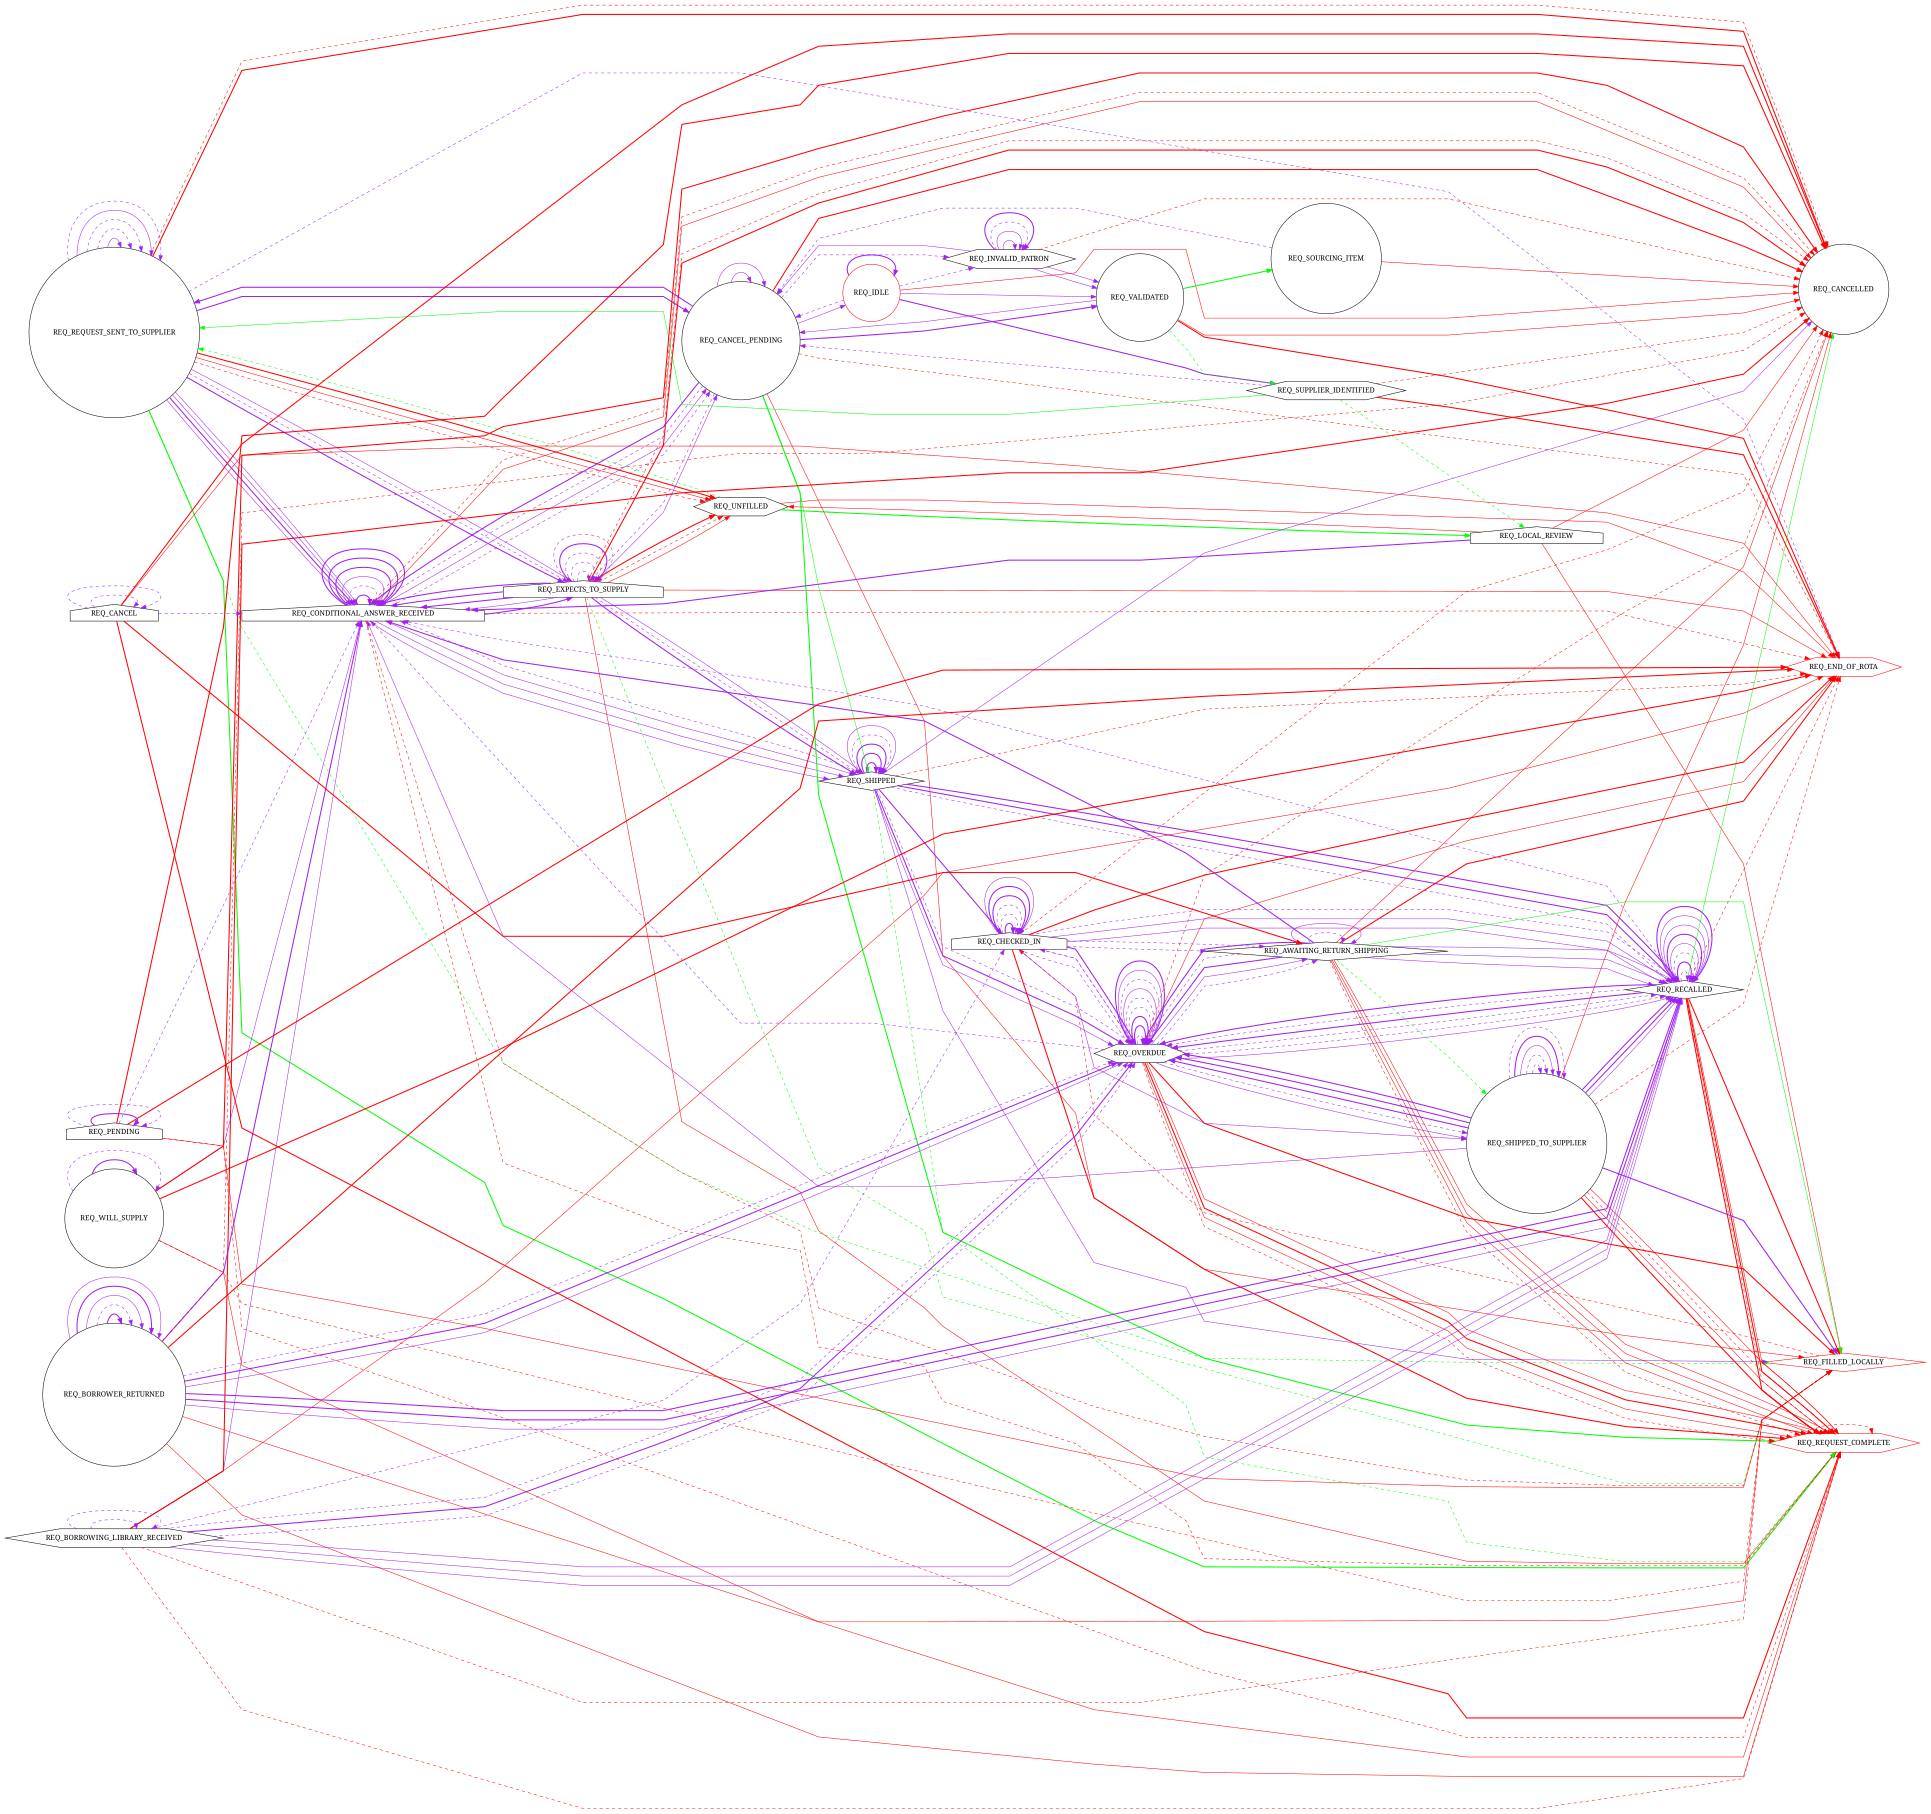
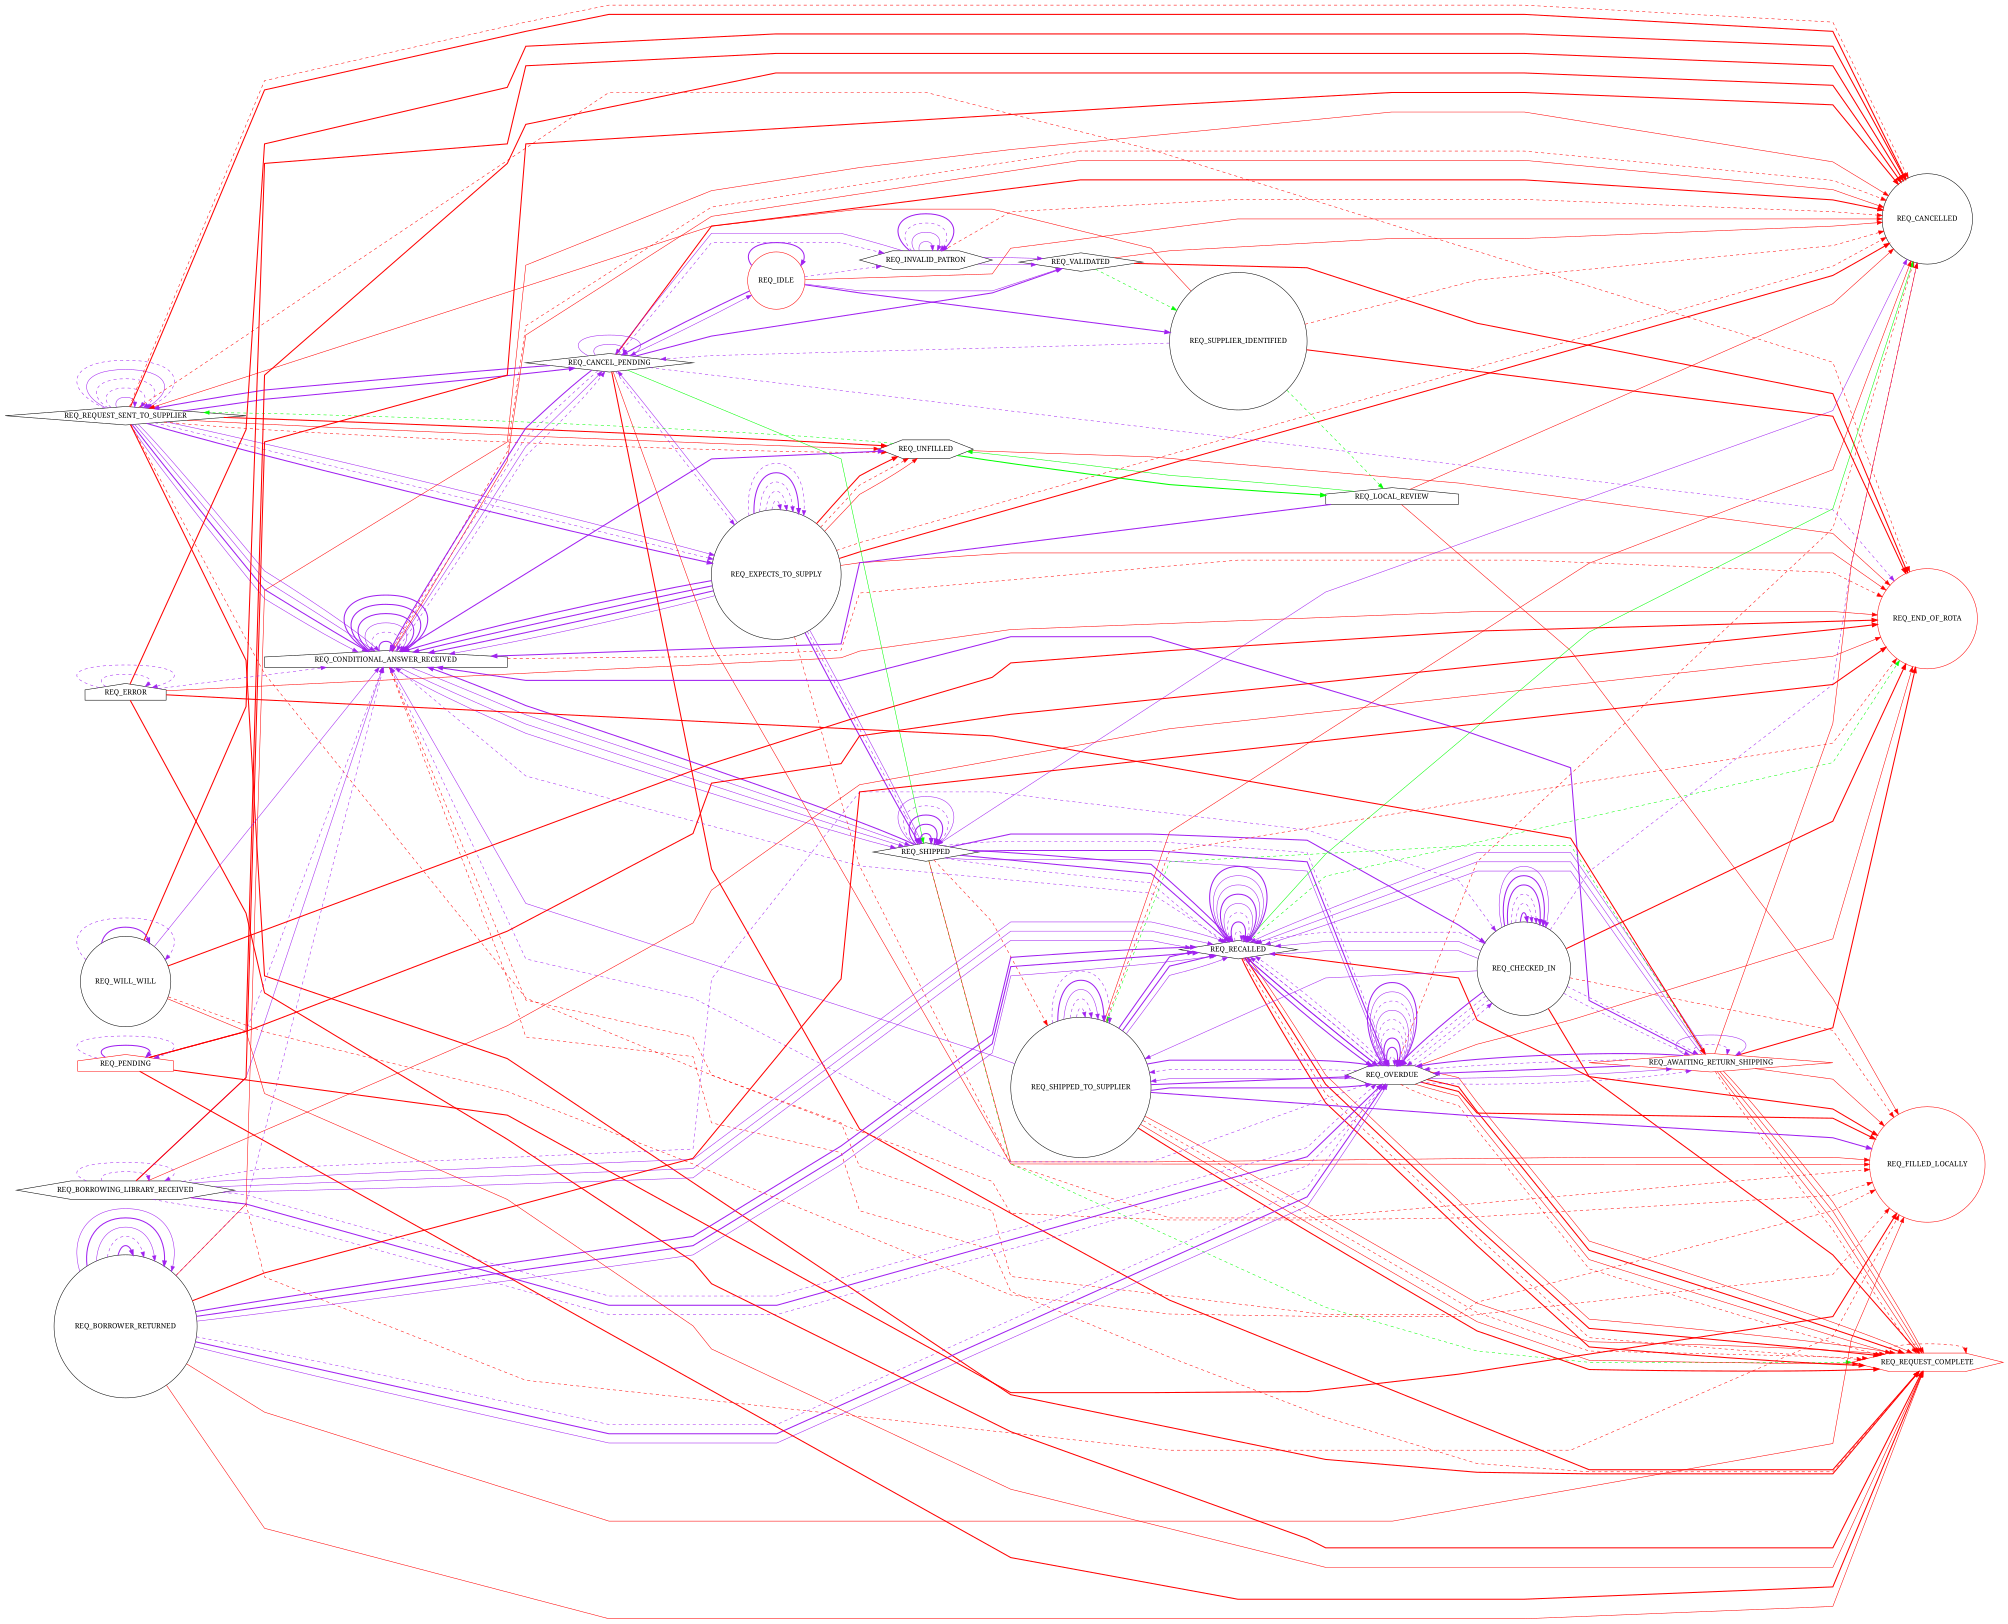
edge "REQ_REQUEST_SENT_TO_SUPPLIER" -> "REQ_END_OF_ROTA": color purple -> red
node "REQ_SOURCING_ITEM": removed
node "REQ_VALIDATED": shape circle -> diamond
edge "REQ_IDLE" -> "REQ_CANCEL_PENDING": style dashed -> bold
edge "REQ_VALIDATED" -> "REQ_CANCEL_PENDING": removed
node "REQ_REQUEST_SENT_TO_SUPPLIER": shape circle -> diamond
node "REQ_CANCEL_PENDING": shape circle -> diamond
node "REQ_SUPPLIER_IDENTIFIED": shape hexagon -> circle
edge "REQ_SUPPLIER_IDENTIFIED" -> "REQ_REQUEST_SENT_TO_SUPPLIER": color green -> red
edge "REQ_CANCEL_PENDING" -> "REQ_END_OF_ROTA": color red -> purple
edge "REQ_BORROWER_RETURNED" -> "REQ_CANCELLED": style dashed -> solid
edge "REQ_LOCAL_REVIEW" -> "REQ_UNFILLED": color red -> green
node "REQ_EXPECTS_TO_SUPPLY": shape house -> circle
edge "REQ_CONDITIONAL_ANSWER_RECEIVED" -> "REQ_EXPECTS_TO_SUPPLY": now "REQ_CONDITIONAL_ANSWER_RECEIVED" -> "REQ_UNFILLED"
node "REQ_CANCEL": label "REQ_CANCEL" -> "REQ_ERROR"
edge "REQ_CHECKED_IN" -> "REQ_CANCELLED": color red -> purple
node "REQ_END_OF_ROTA": shape hexagon -> circle
edge "REQ_SHIPPED" -> "REQ_END_OF_ROTA": now "REQ_SHIPPED" -> "REQ_SHIPPED_TO_SUPPLIER"
edge "REQ_SHIPPED" -> "REQ_CONDITIONAL_ANSWER_RECEIVED": style dashed -> bold
edge "REQ_RECALLED" -> "REQ_END_OF_ROTA": color red -> green
edge "REQ_AWAITING_RETURN_SHIPPING" -> "REQ_FILLED_LOCALLY": color green -> red
node "REQ_CHECKED_IN": shape house -> circle
node "REQ_AWAITING_RETURN_SHIPPING": color black -> red
edge "REQ_BORROWER_RETURNED" -> "REQ_CONDITIONAL_ANSWER_RECEIVED": style bold -> dashed
node "REQ_PENDING": color black -> red
edge "REQ_CANCEL_PENDING" -> "REQ_REQUEST_COMPLETE": color green -> red
node "REQ_WILL_SUPPLY": label "REQ_WILL_SUPPLY" -> "REQ_WILL_WILL"
edge "REQ_REQUEST_SENT_TO_SUPPLIER" -> "REQ_FILLED_LOCALLY": color green -> red
edge "REQ_FILLED_LOCALLY" -> "REQ_CHECKED_IN": reversed
edge "REQ_SHIPPED" -> "REQ_FILLED_LOCALLY": color purple -> red
edge "REQ_EXPECTS_TO_SUPPLY" -> "REQ_FILLED_LOCALLY": color green -> red
edge "REQ_REQUEST_SENT_TO_SUPPLIER" -> "REQ_REQUEST_COMPLETE": color green -> red
edge "REQ_EXPECTS_TO_SUPPLY" -> "REQ_REQUEST_COMPLETE": removed
node "REQ_FILLED_LOCALLY": shape diamond -> circle
edge "REQ_PENDING" -> "REQ_FILLED_LOCALLY": style solid -> bold
edge "REQ_PENDING" -> "REQ_REQUEST_COMPLETE": style dashed -> bold
edge "REQ_BORROWING_LIBRARY_RECEIVED" -> "REQ_REQUEST_COMPLETE": removed
